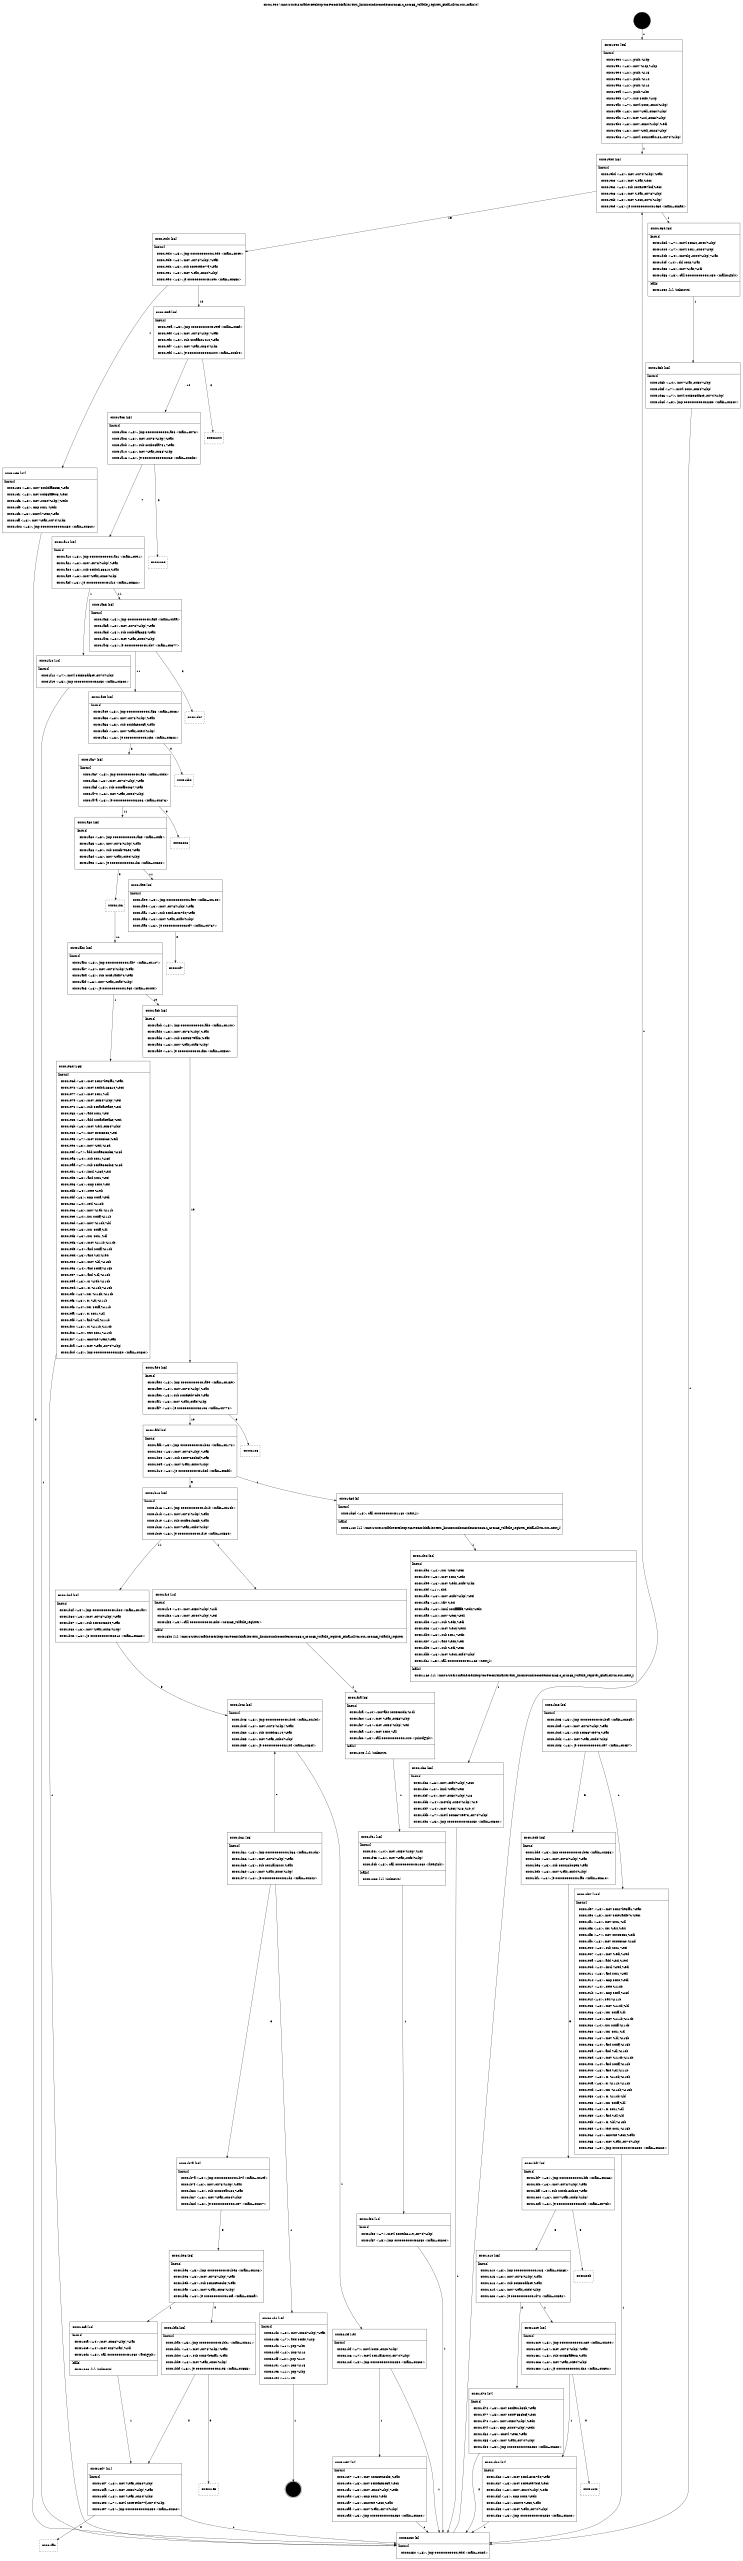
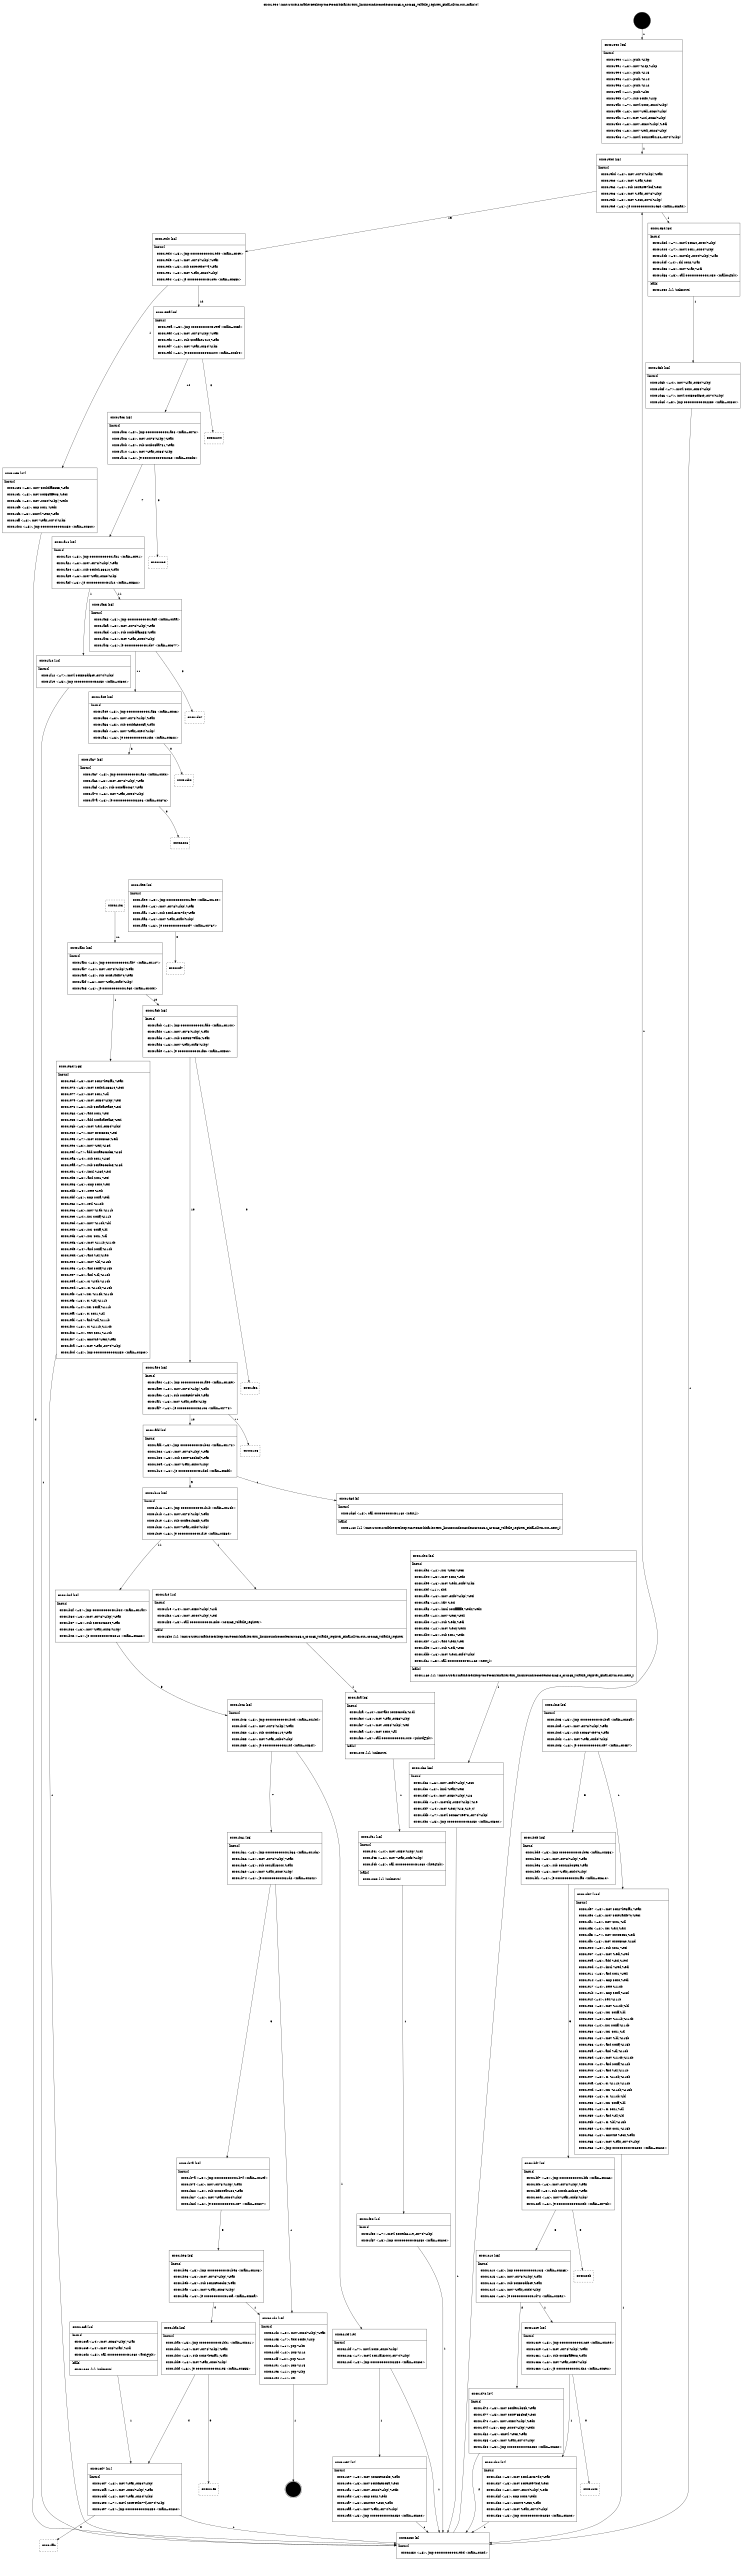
node "0x401a80 [25]": removed
node "0x401f5c": added
edge "0x401ae4 [25]" -> "0x402103": label " 0" -> " 11"
edge "0x401d8d [5]" -> "0x401d92 [52]": removed, label "1"
edge "0x401b61 [25]" -> "0x401b48 [25]": reversed
edge "0x401b93 [25]" -> "0x401cca [13]": now "0x401b93 [25]" -> "0x4021d2 [19]"
